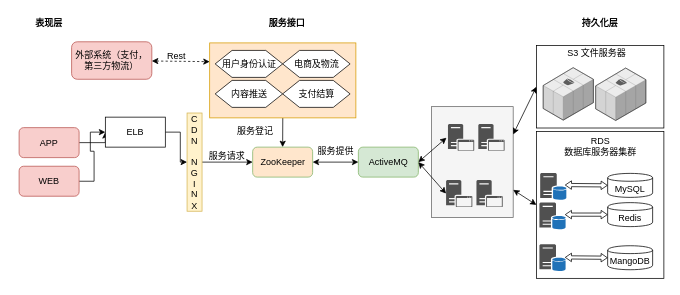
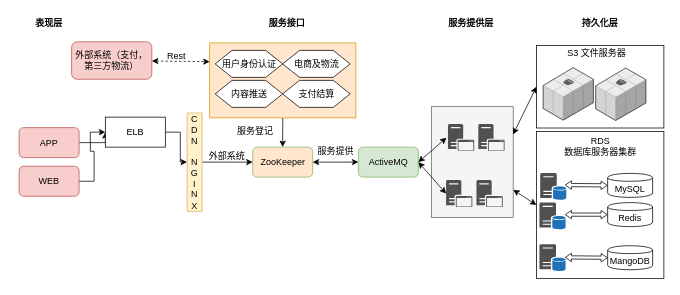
node "服务提供层": added
node "服务请求": label "服务请求" -> "外部系统"
